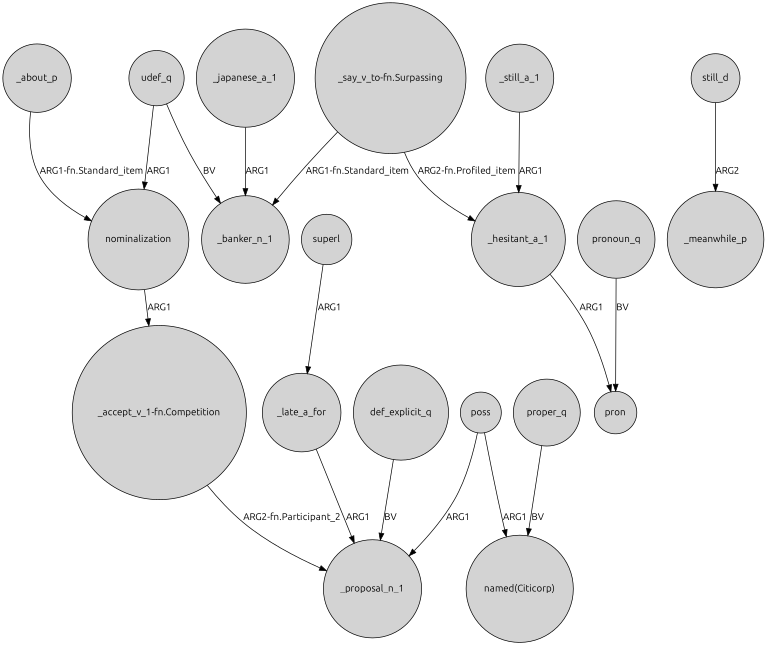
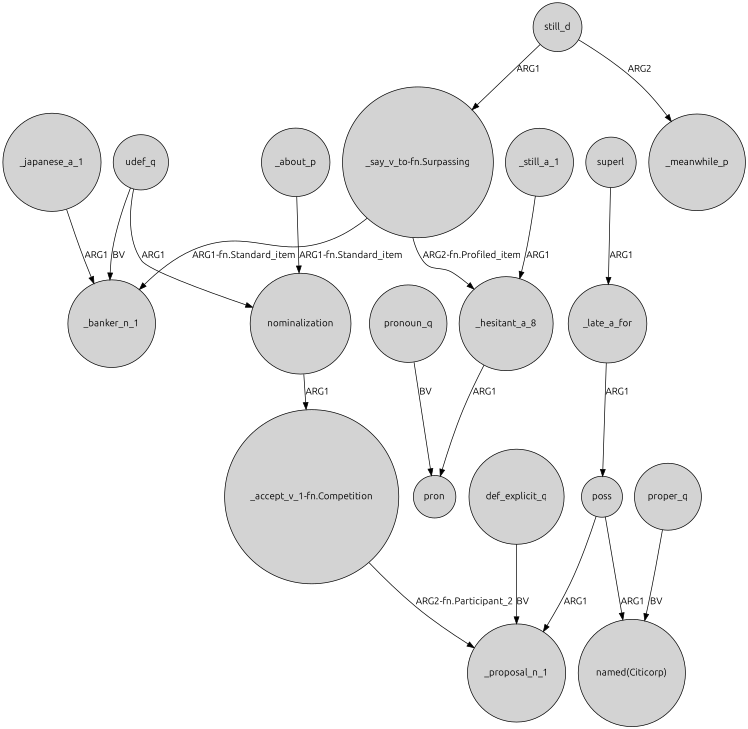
edge "still_d" -> "_say_v_to-fn.Surpassing": added, label "ARG1"
node "_hesitant_a_1": label "_hesitant_a_1" -> "_hesitant_a_8"
edge "_late_a_for" -> "_proposal_n_1": now "_late_a_for" -> "poss"
